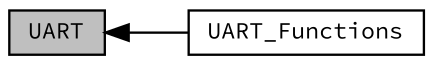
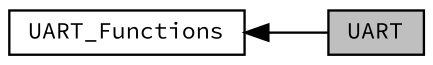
edge "UART_Functions" -> "UART": reversed
